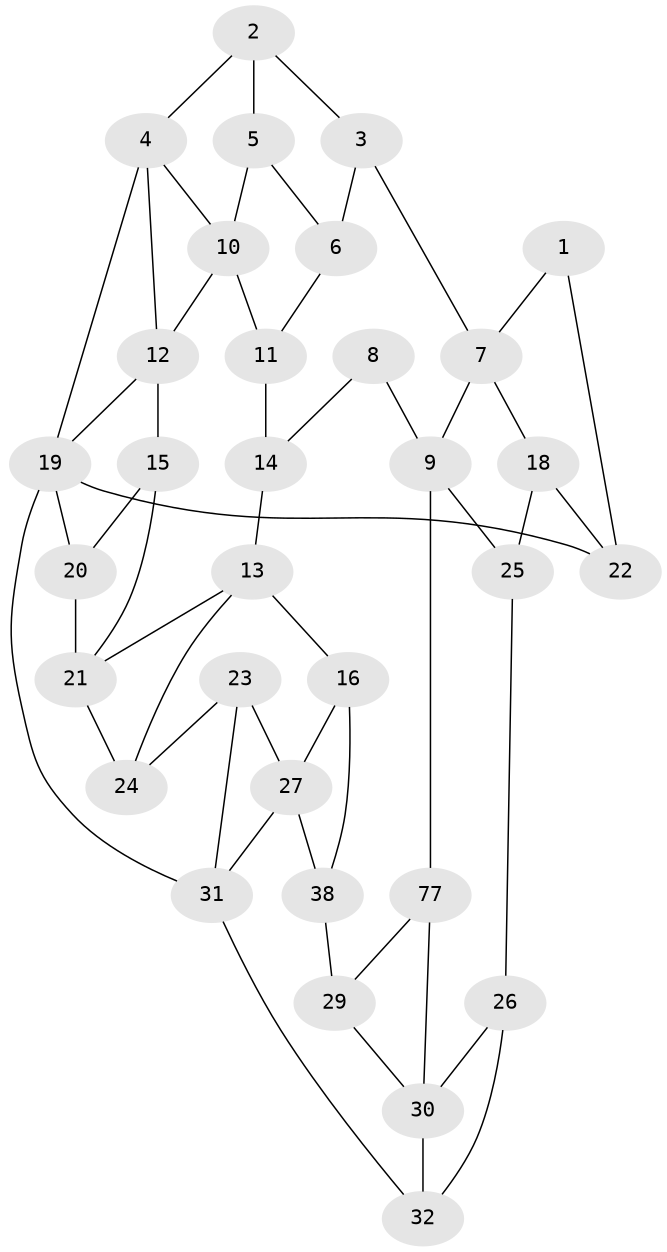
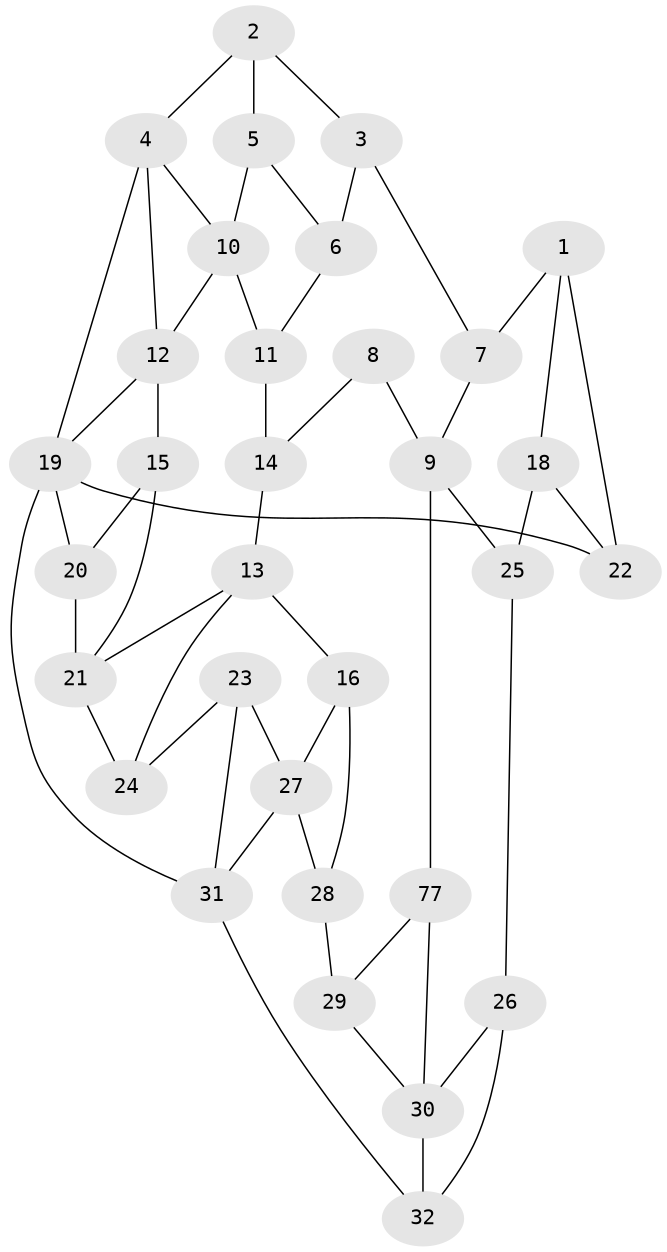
edge "7" -- "18": now "1" -- "18"
node "38": label "38" -> "28"
